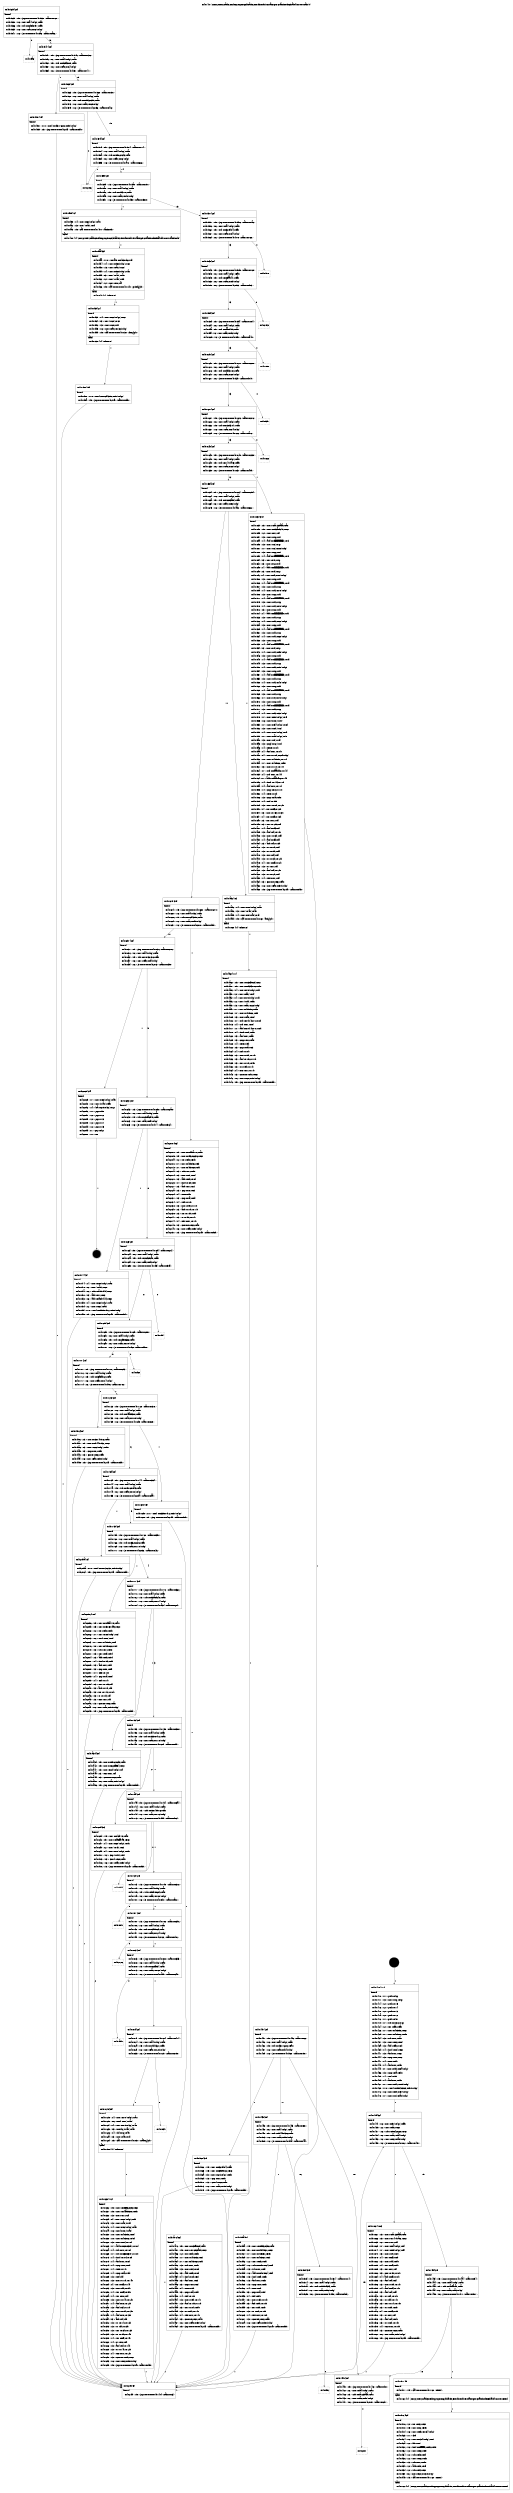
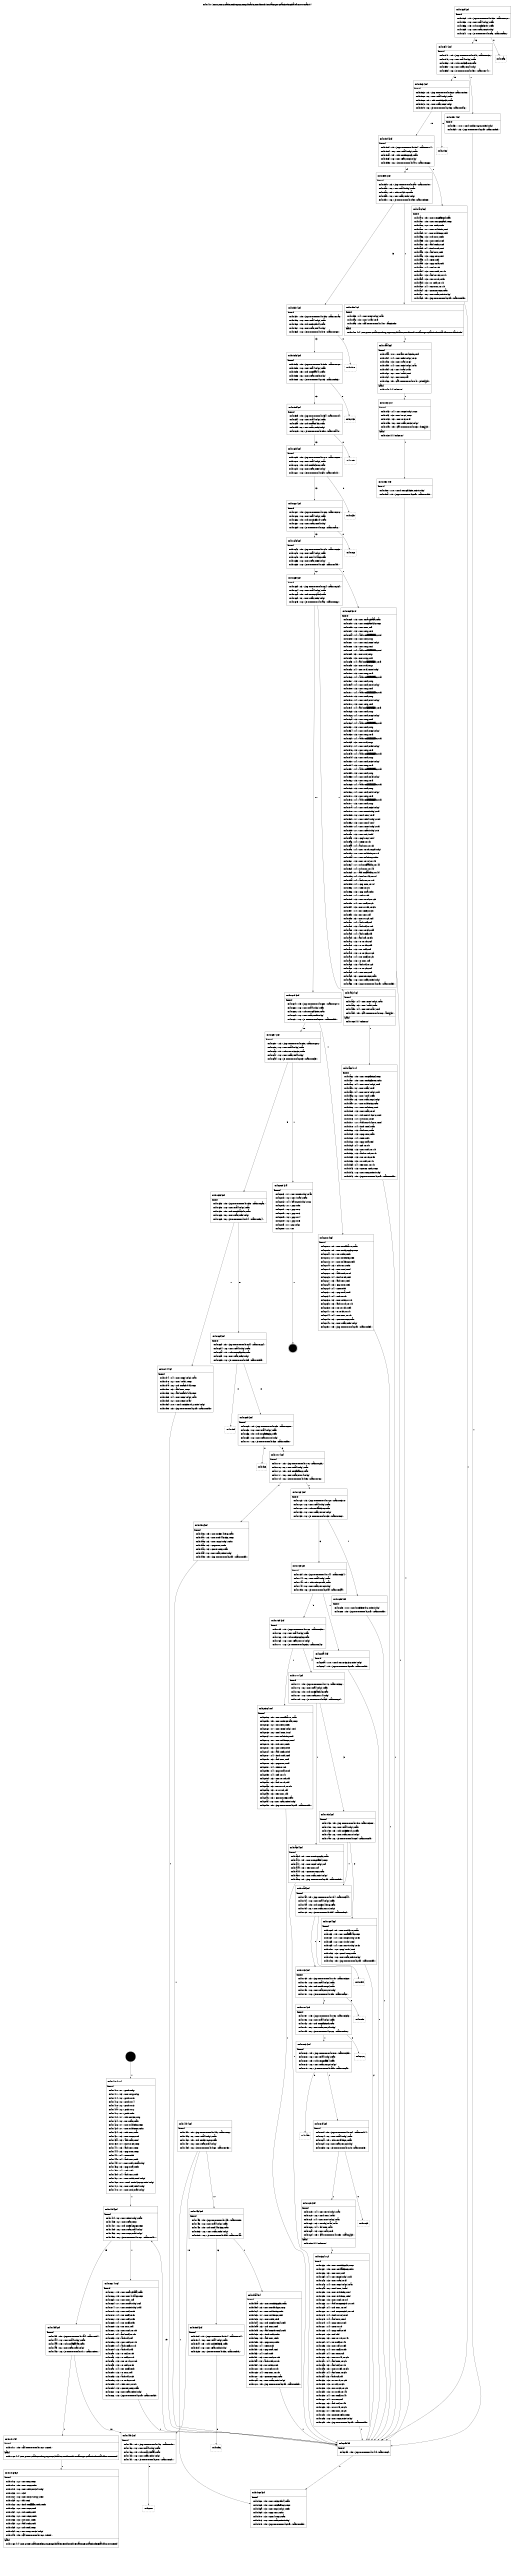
edge "0x40157f [28]" -> "0x402156": now "0x40157f [28]" -> "0x401a7c [86]"
edge "0x401b60 [30]" -> "0x4021fb [5]": reversed
